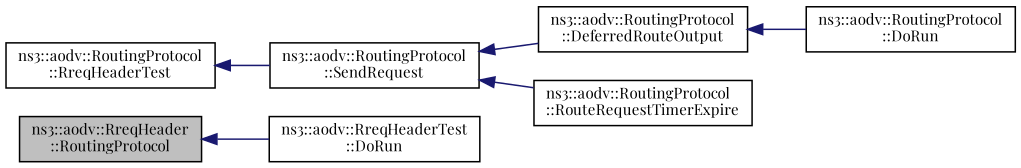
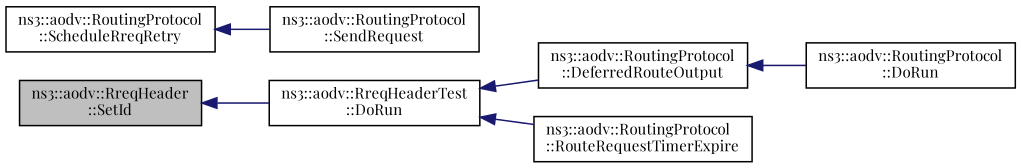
edge "ns3::aodv::RoutingProtocol ::DeferredRouteOutput" -> "ns3::aodv::RoutingProtocol ::SendRequest": now "ns3::aodv::RoutingProtocol ::DeferredRouteOutput" -> "ns3::aodv::RreqHeaderTest ::DoRun"
node "ns3::aodv::RoutingProtocol ::RreqHeaderTest": label "ns3::aodv::RoutingProtocol ::RreqHeaderTest" -> "ns3::aodv::RoutingProtocol ::ScheduleRreqRetry"
edge "ns3::aodv::RoutingProtocol ::RouteRequestTimerExpire" -> "ns3::aodv::RoutingProtocol ::SendRequest": now "ns3::aodv::RoutingProtocol ::RouteRequestTimerExpire" -> "ns3::aodv::RreqHeaderTest ::DoRun"
node "ns3::aodv::RreqHeader ::RoutingProtocol": label "ns3::aodv::RreqHeader ::RoutingProtocol" -> "ns3::aodv::RreqHeader ::SetId"
